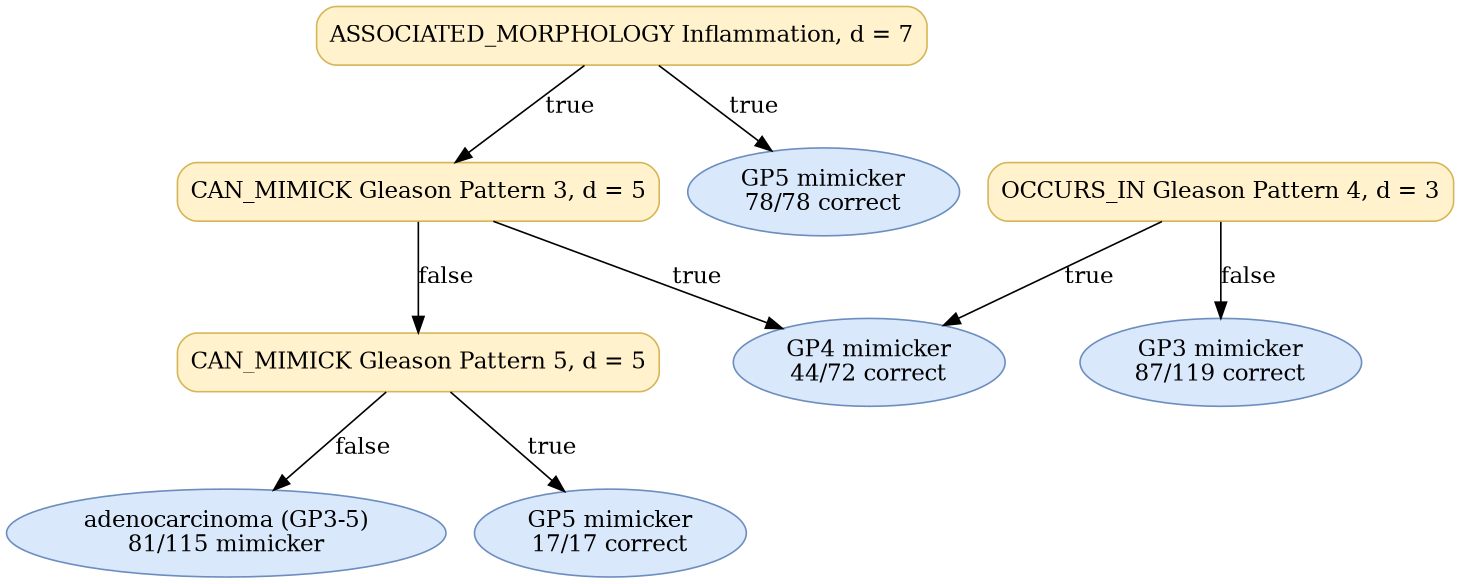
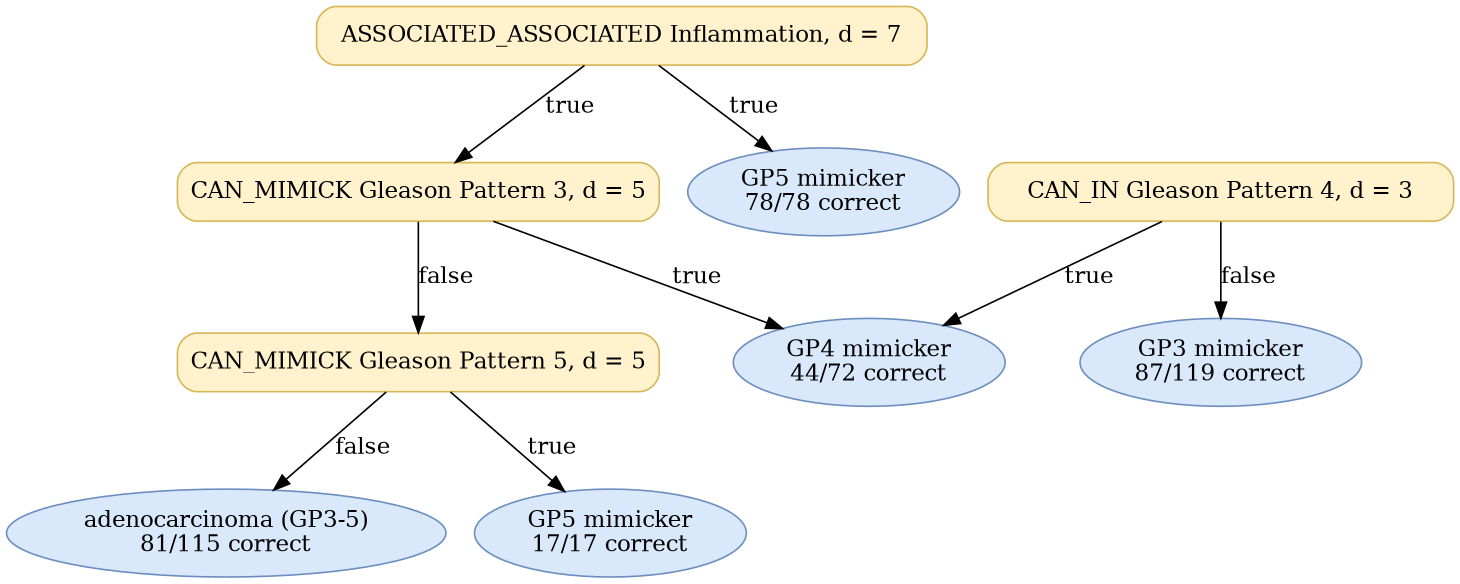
node "ASSOCIATED_MORPHOLOGY Inflammation, d = 7": label "ASSOCIATED_MORPHOLOGY Inflammation, d = 7" -> "ASSOCIATED_ASSOCIATED Inflammation, d = 7"
node "OCCURS_IN Gleason Pattern 4, d = 3": label "OCCURS_IN Gleason Pattern 4, d = 3" -> "CAN_IN Gleason Pattern 4, d = 3"
node "adenocarcinoma (GP3-5)": text "81/115 mimicker" -> "81/115 correct"
